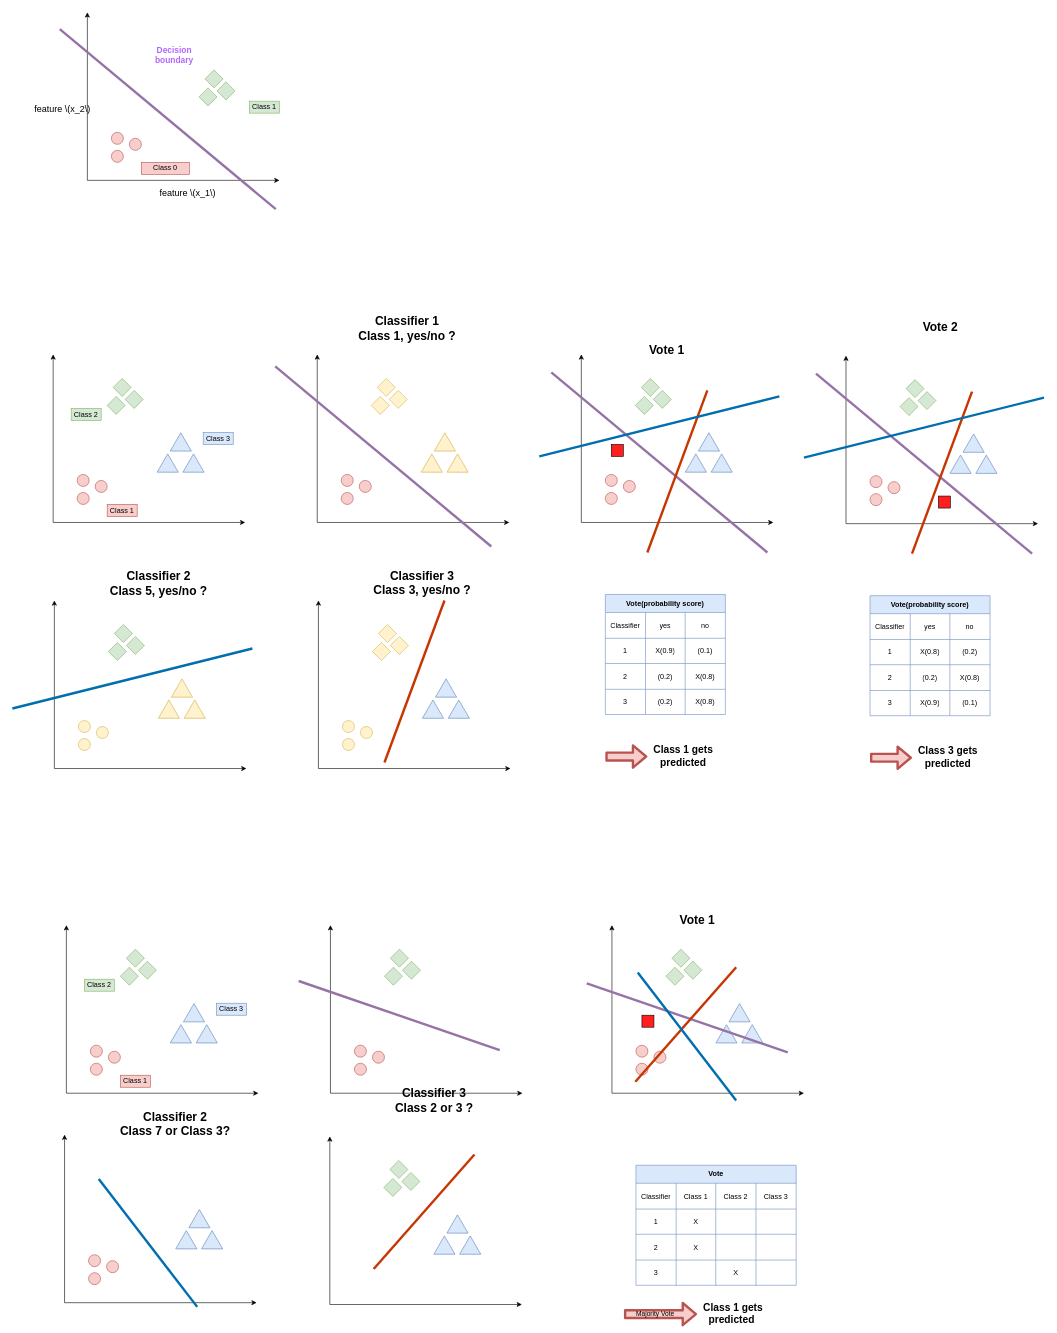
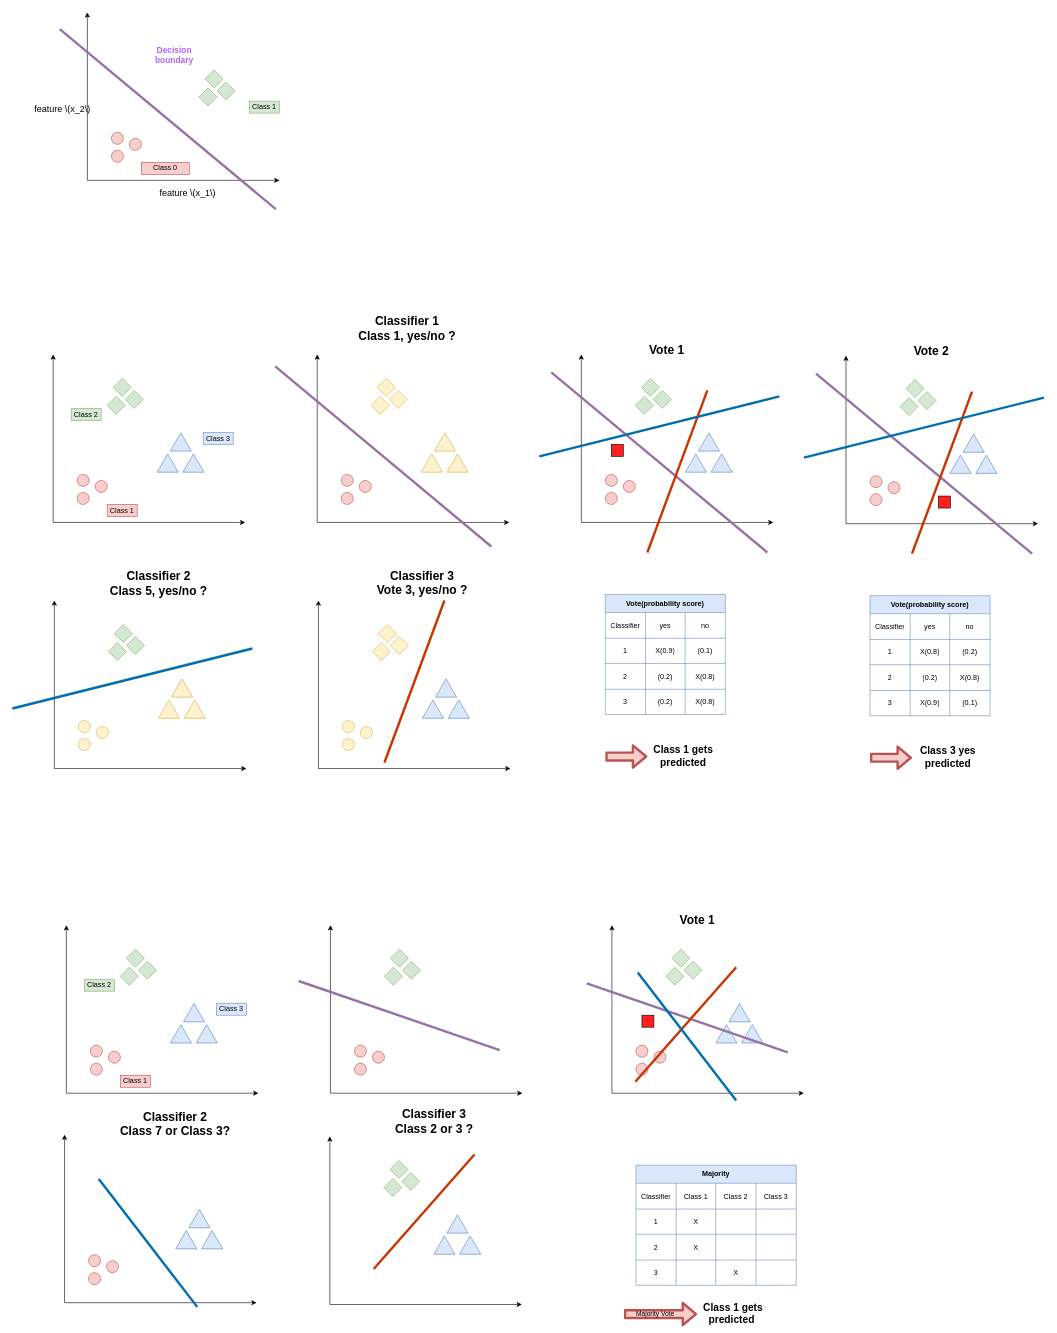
node "Vote 2": moved (940, 326) -> (931, 350)
node "Classifier 3 Class 3, yes/no ?": label "Classifier 3 Class 3, yes/no ?" -> "Classifier 3 Vote 3, yes/no ?"
node "Class 3 gets predicted": label "Class 3 gets predicted" -> "Class 3 yes predicted"
node "Classifier 3 Class 2 or 3 ?": moved (434, 1100) -> (434, 1121)
node "Vote": label "Vote" -> "Majority"
